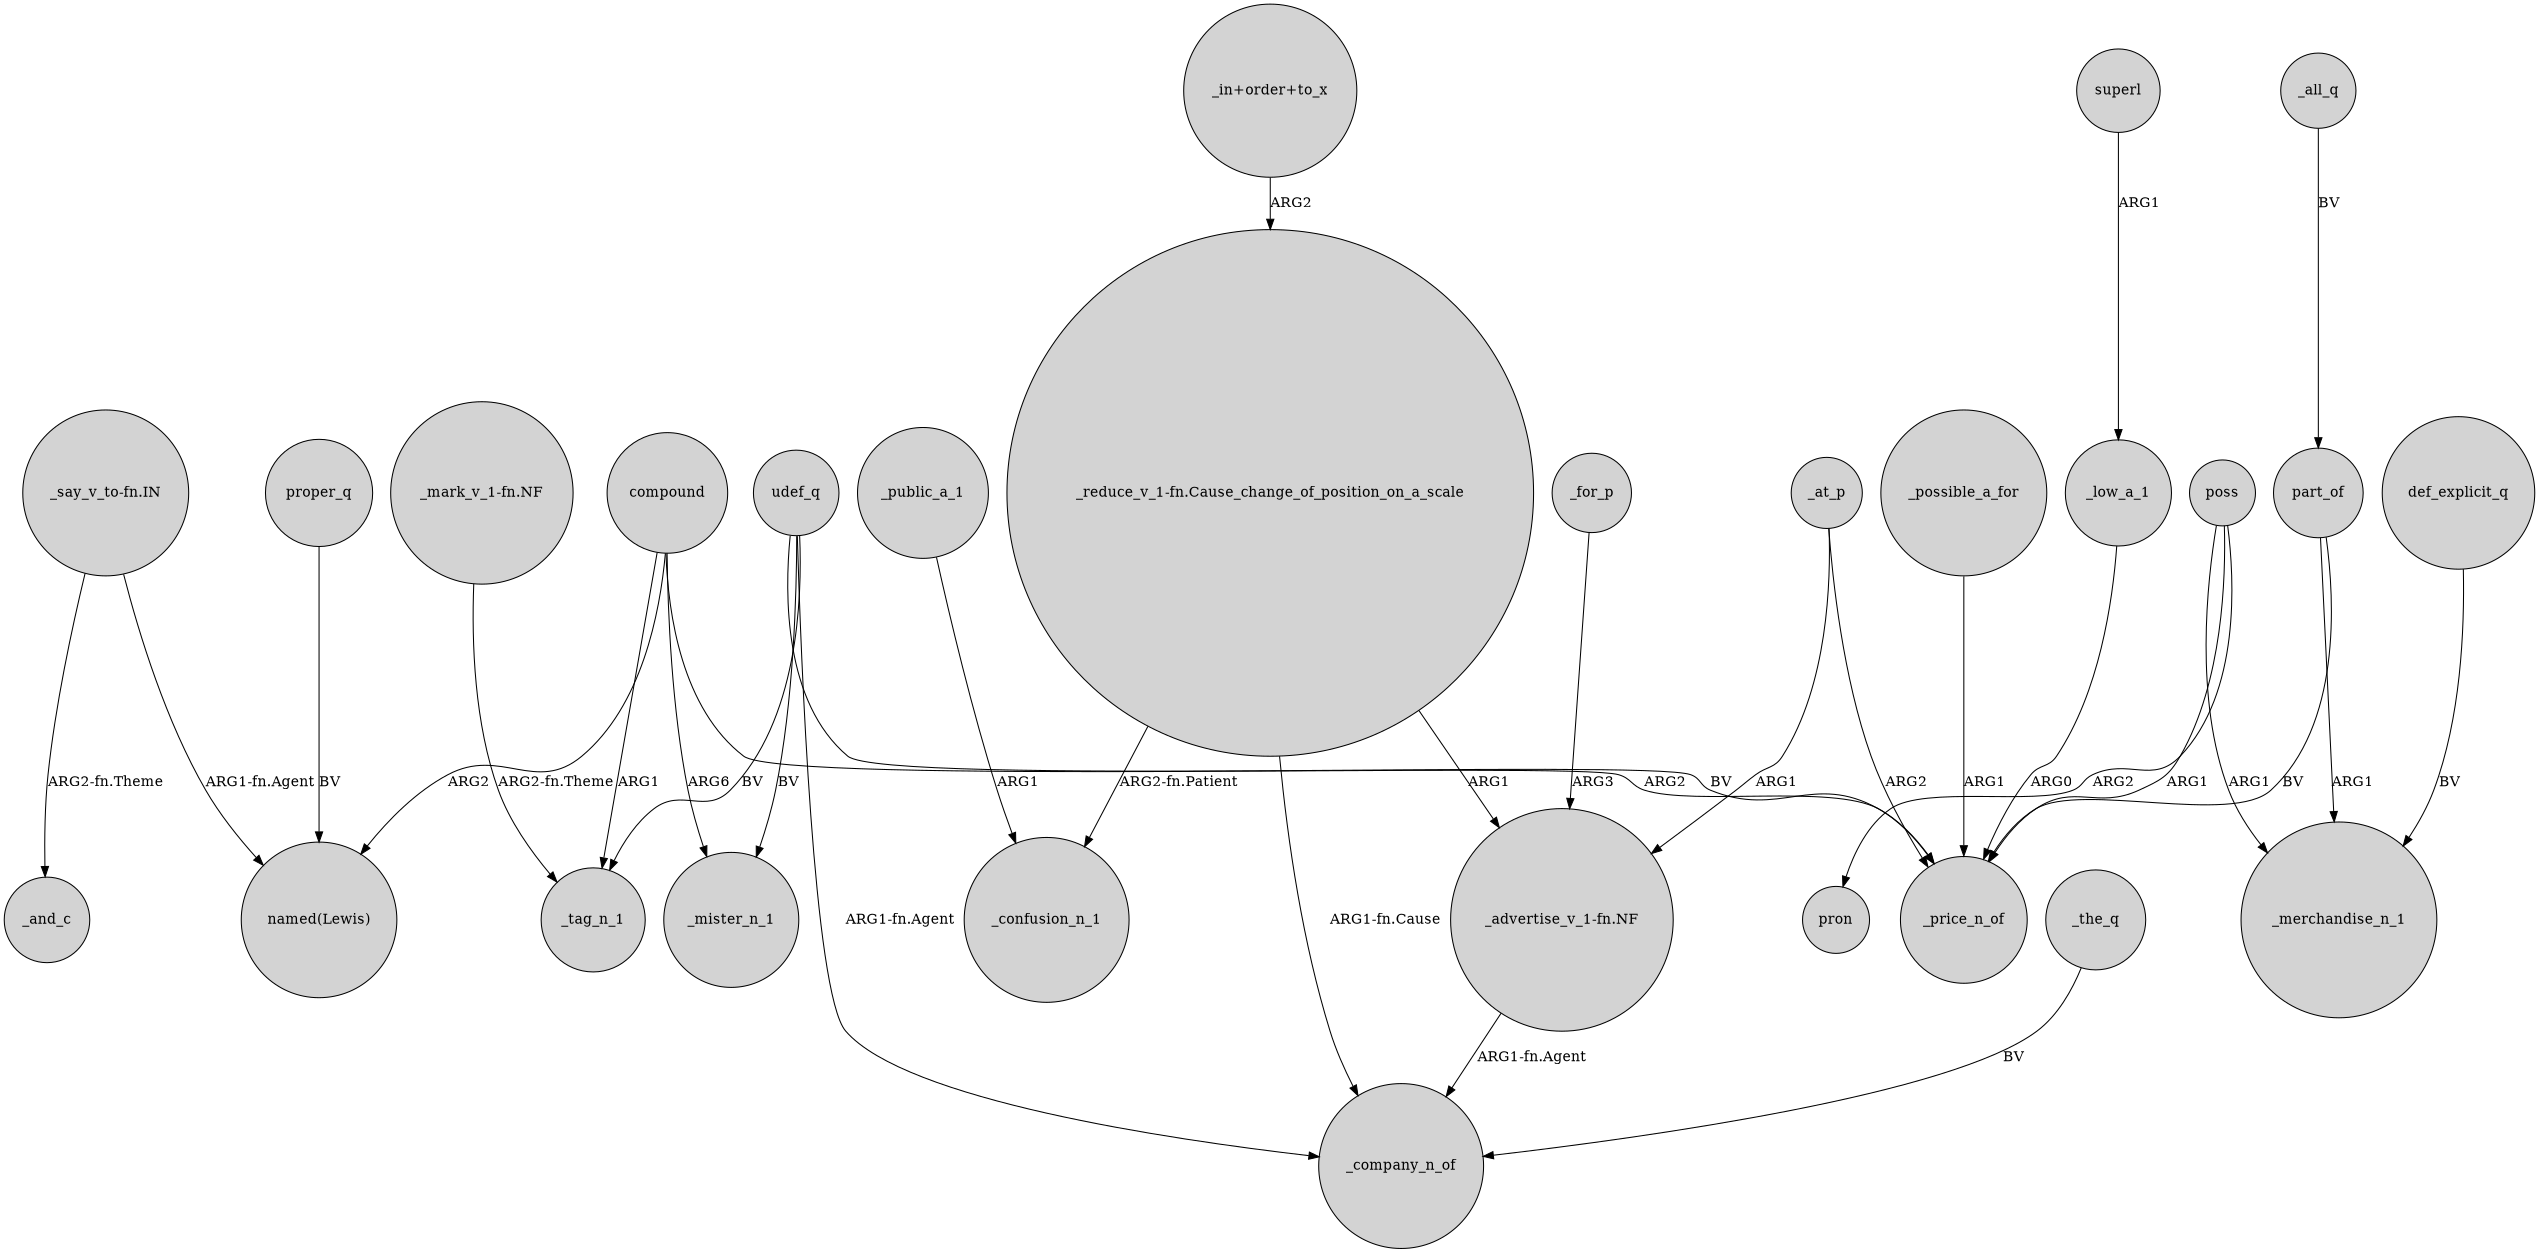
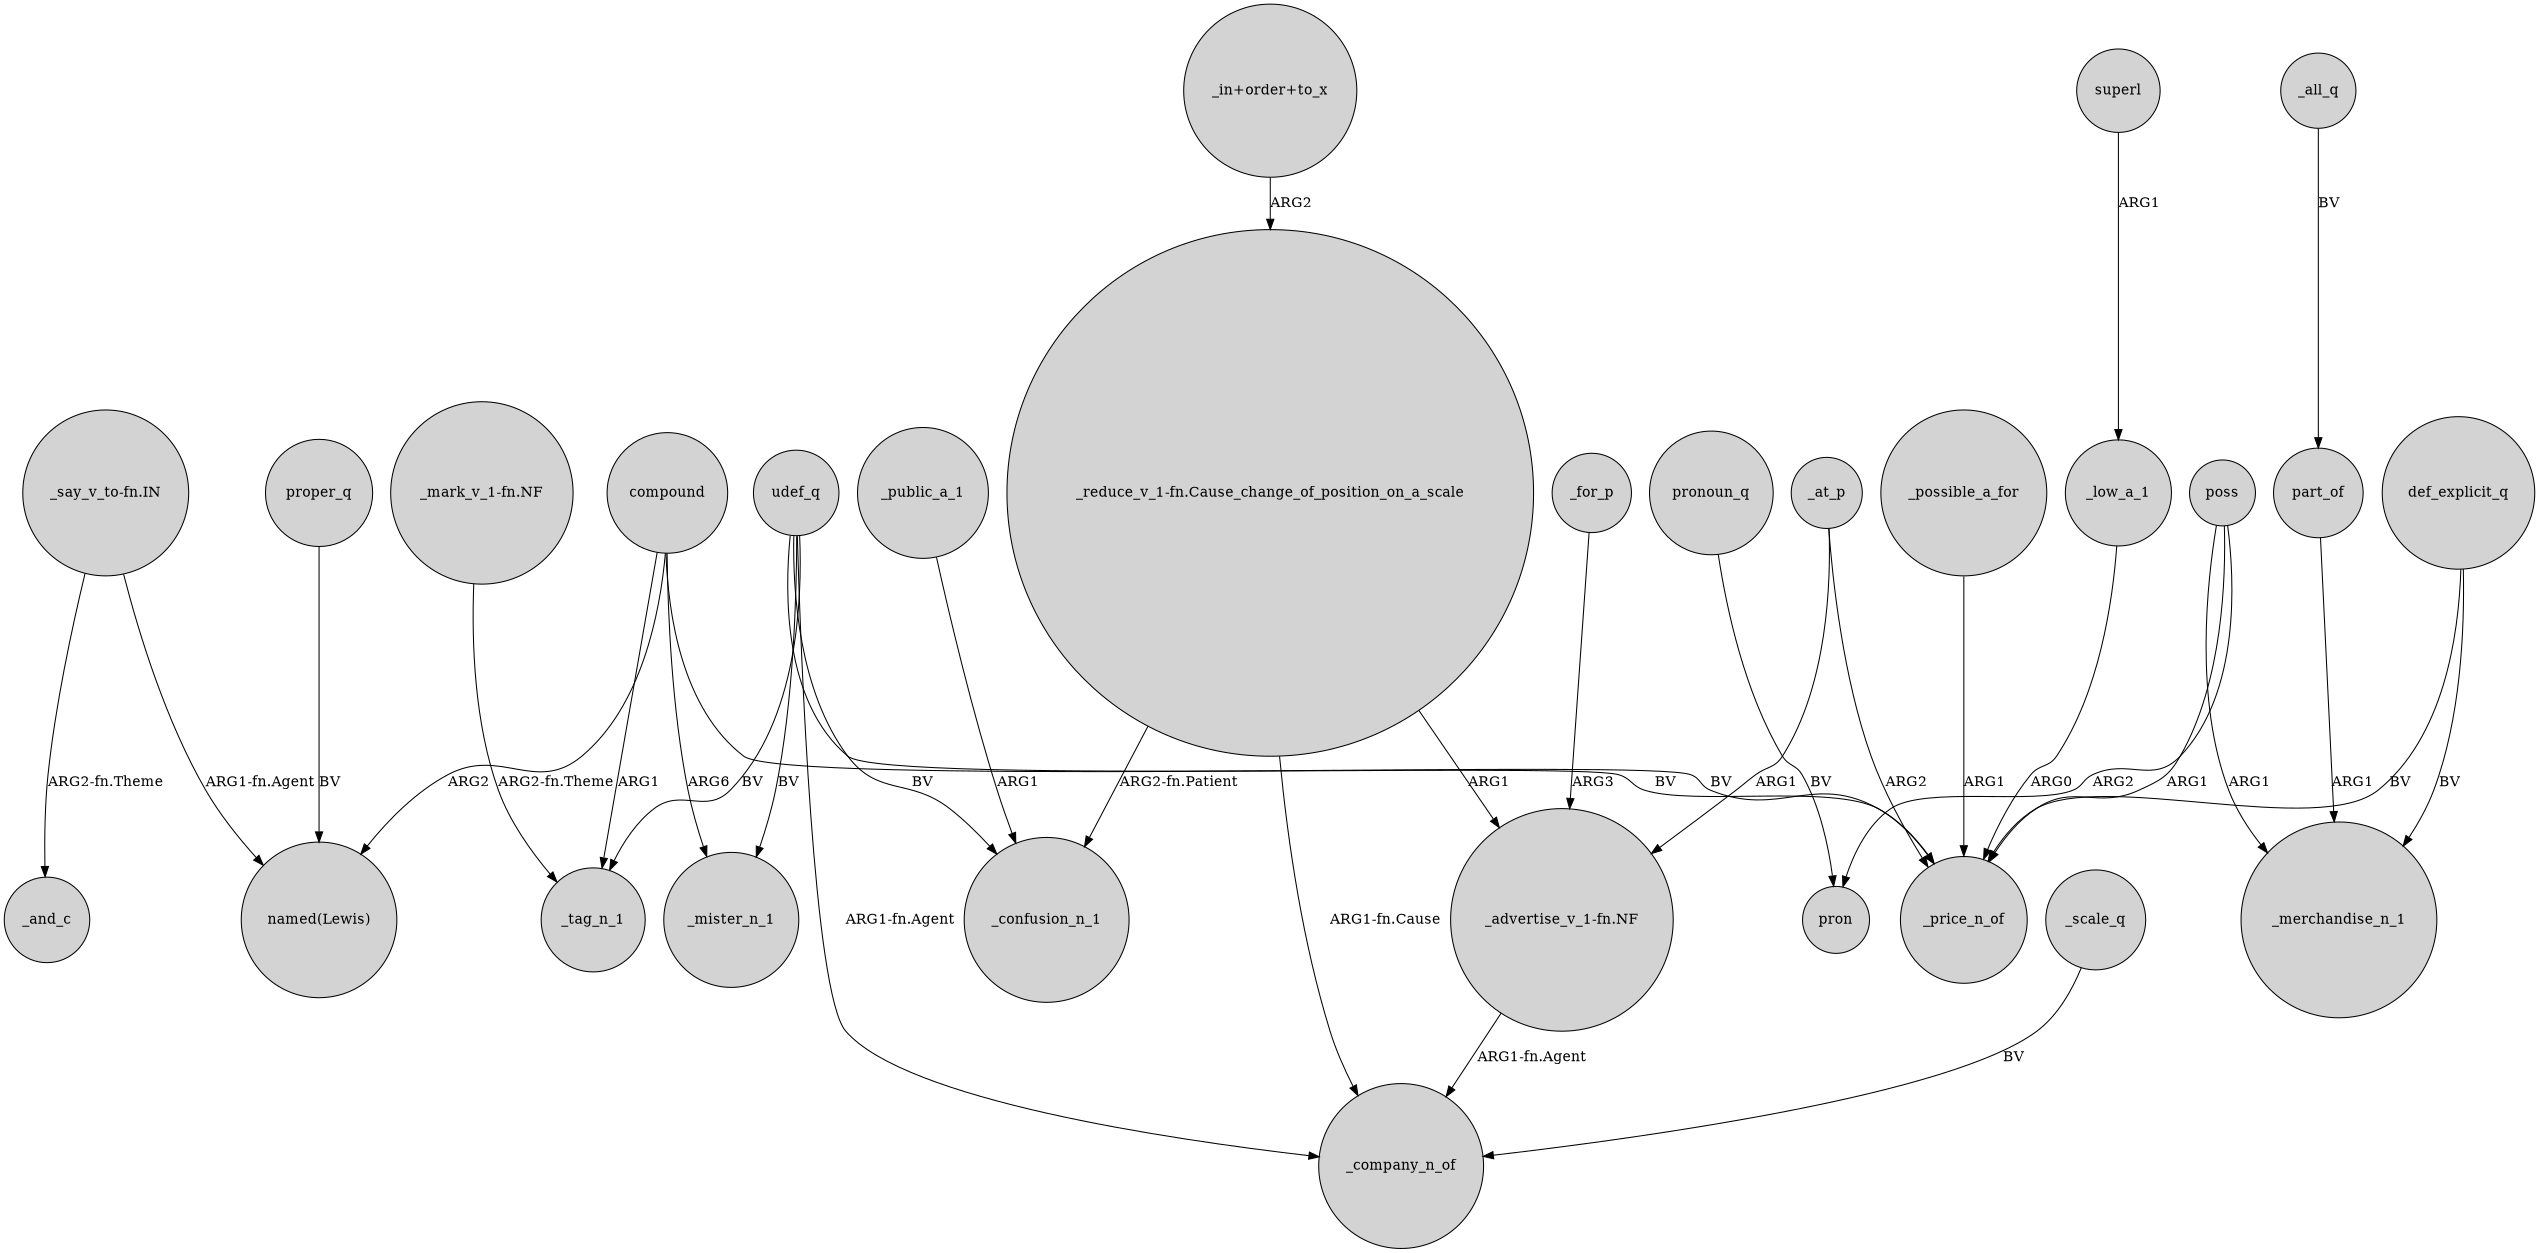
node "pronoun_q": added
edge "udef_q" -> "_confusion_n_1": added, label "BV"
edge "compound" -> "_price_n_of": label "ARG2" -> "BV"
edge "part_of" -> "_price_n_of": now "def_explicit_q" -> "_price_n_of"
node "_the_q": label "_the_q" -> "_scale_q"
